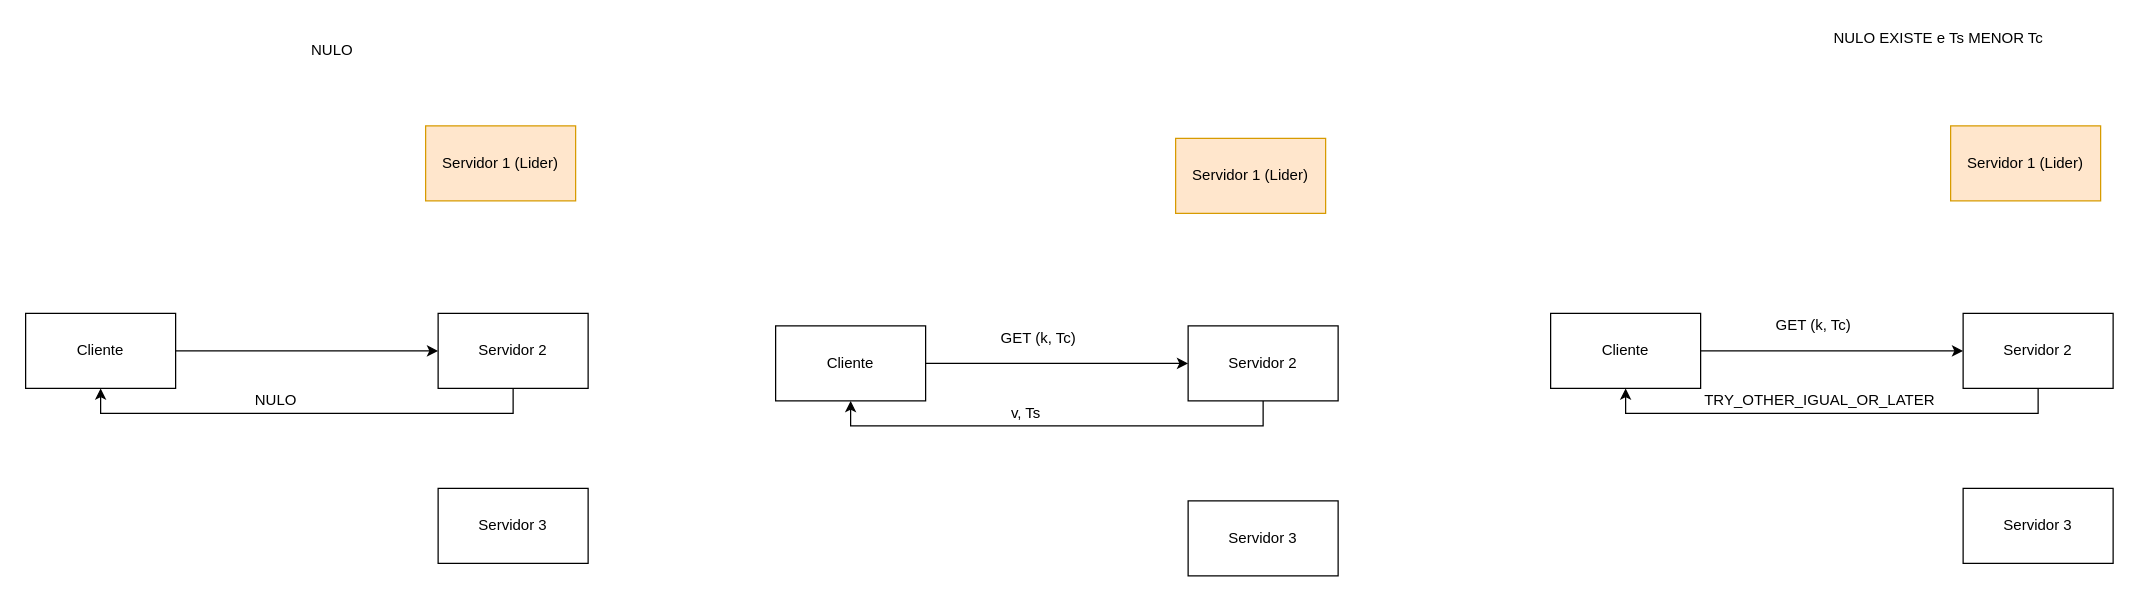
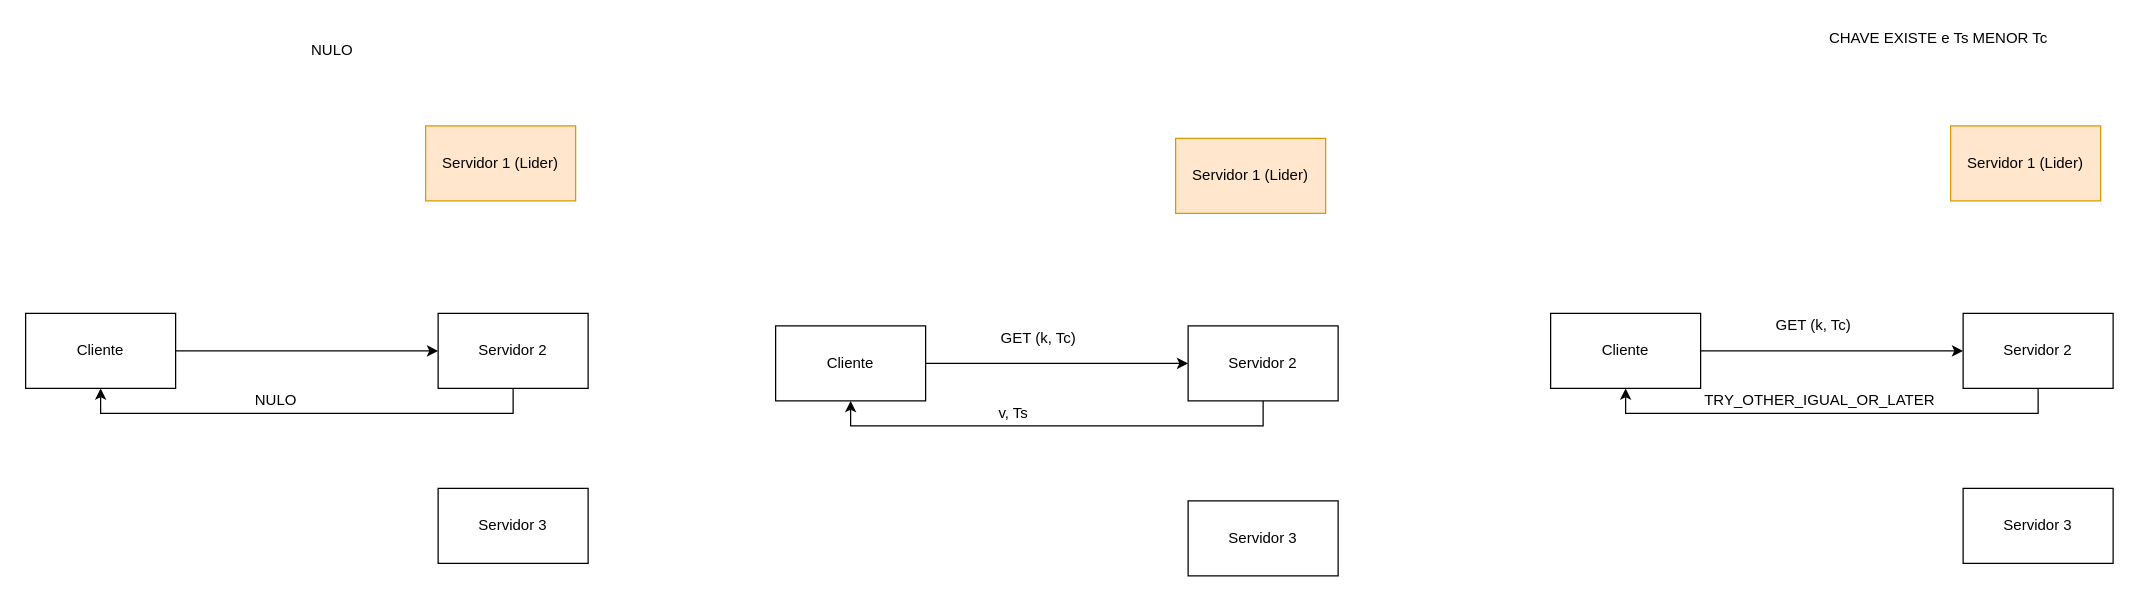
node "NULO EXISTE e Ts MENOR Tc": label "NULO EXISTE e Ts MENOR Tc" -> "CHAVE EXISTE e Ts MENOR Tc"
node "v, Ts": moved (1026, 413) -> (1013, 413)
